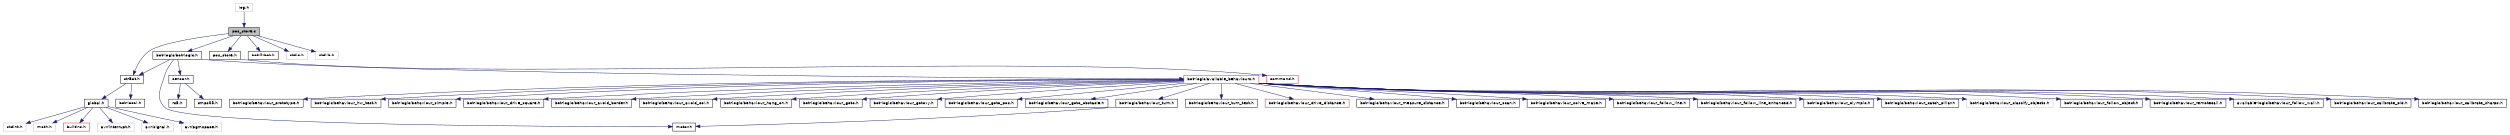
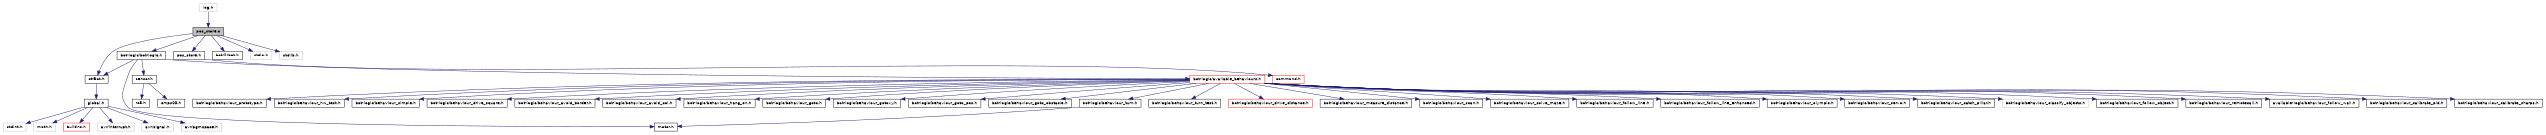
node "bot-local.h": removed
node "bot-logic/behaviour_servo.h": added
